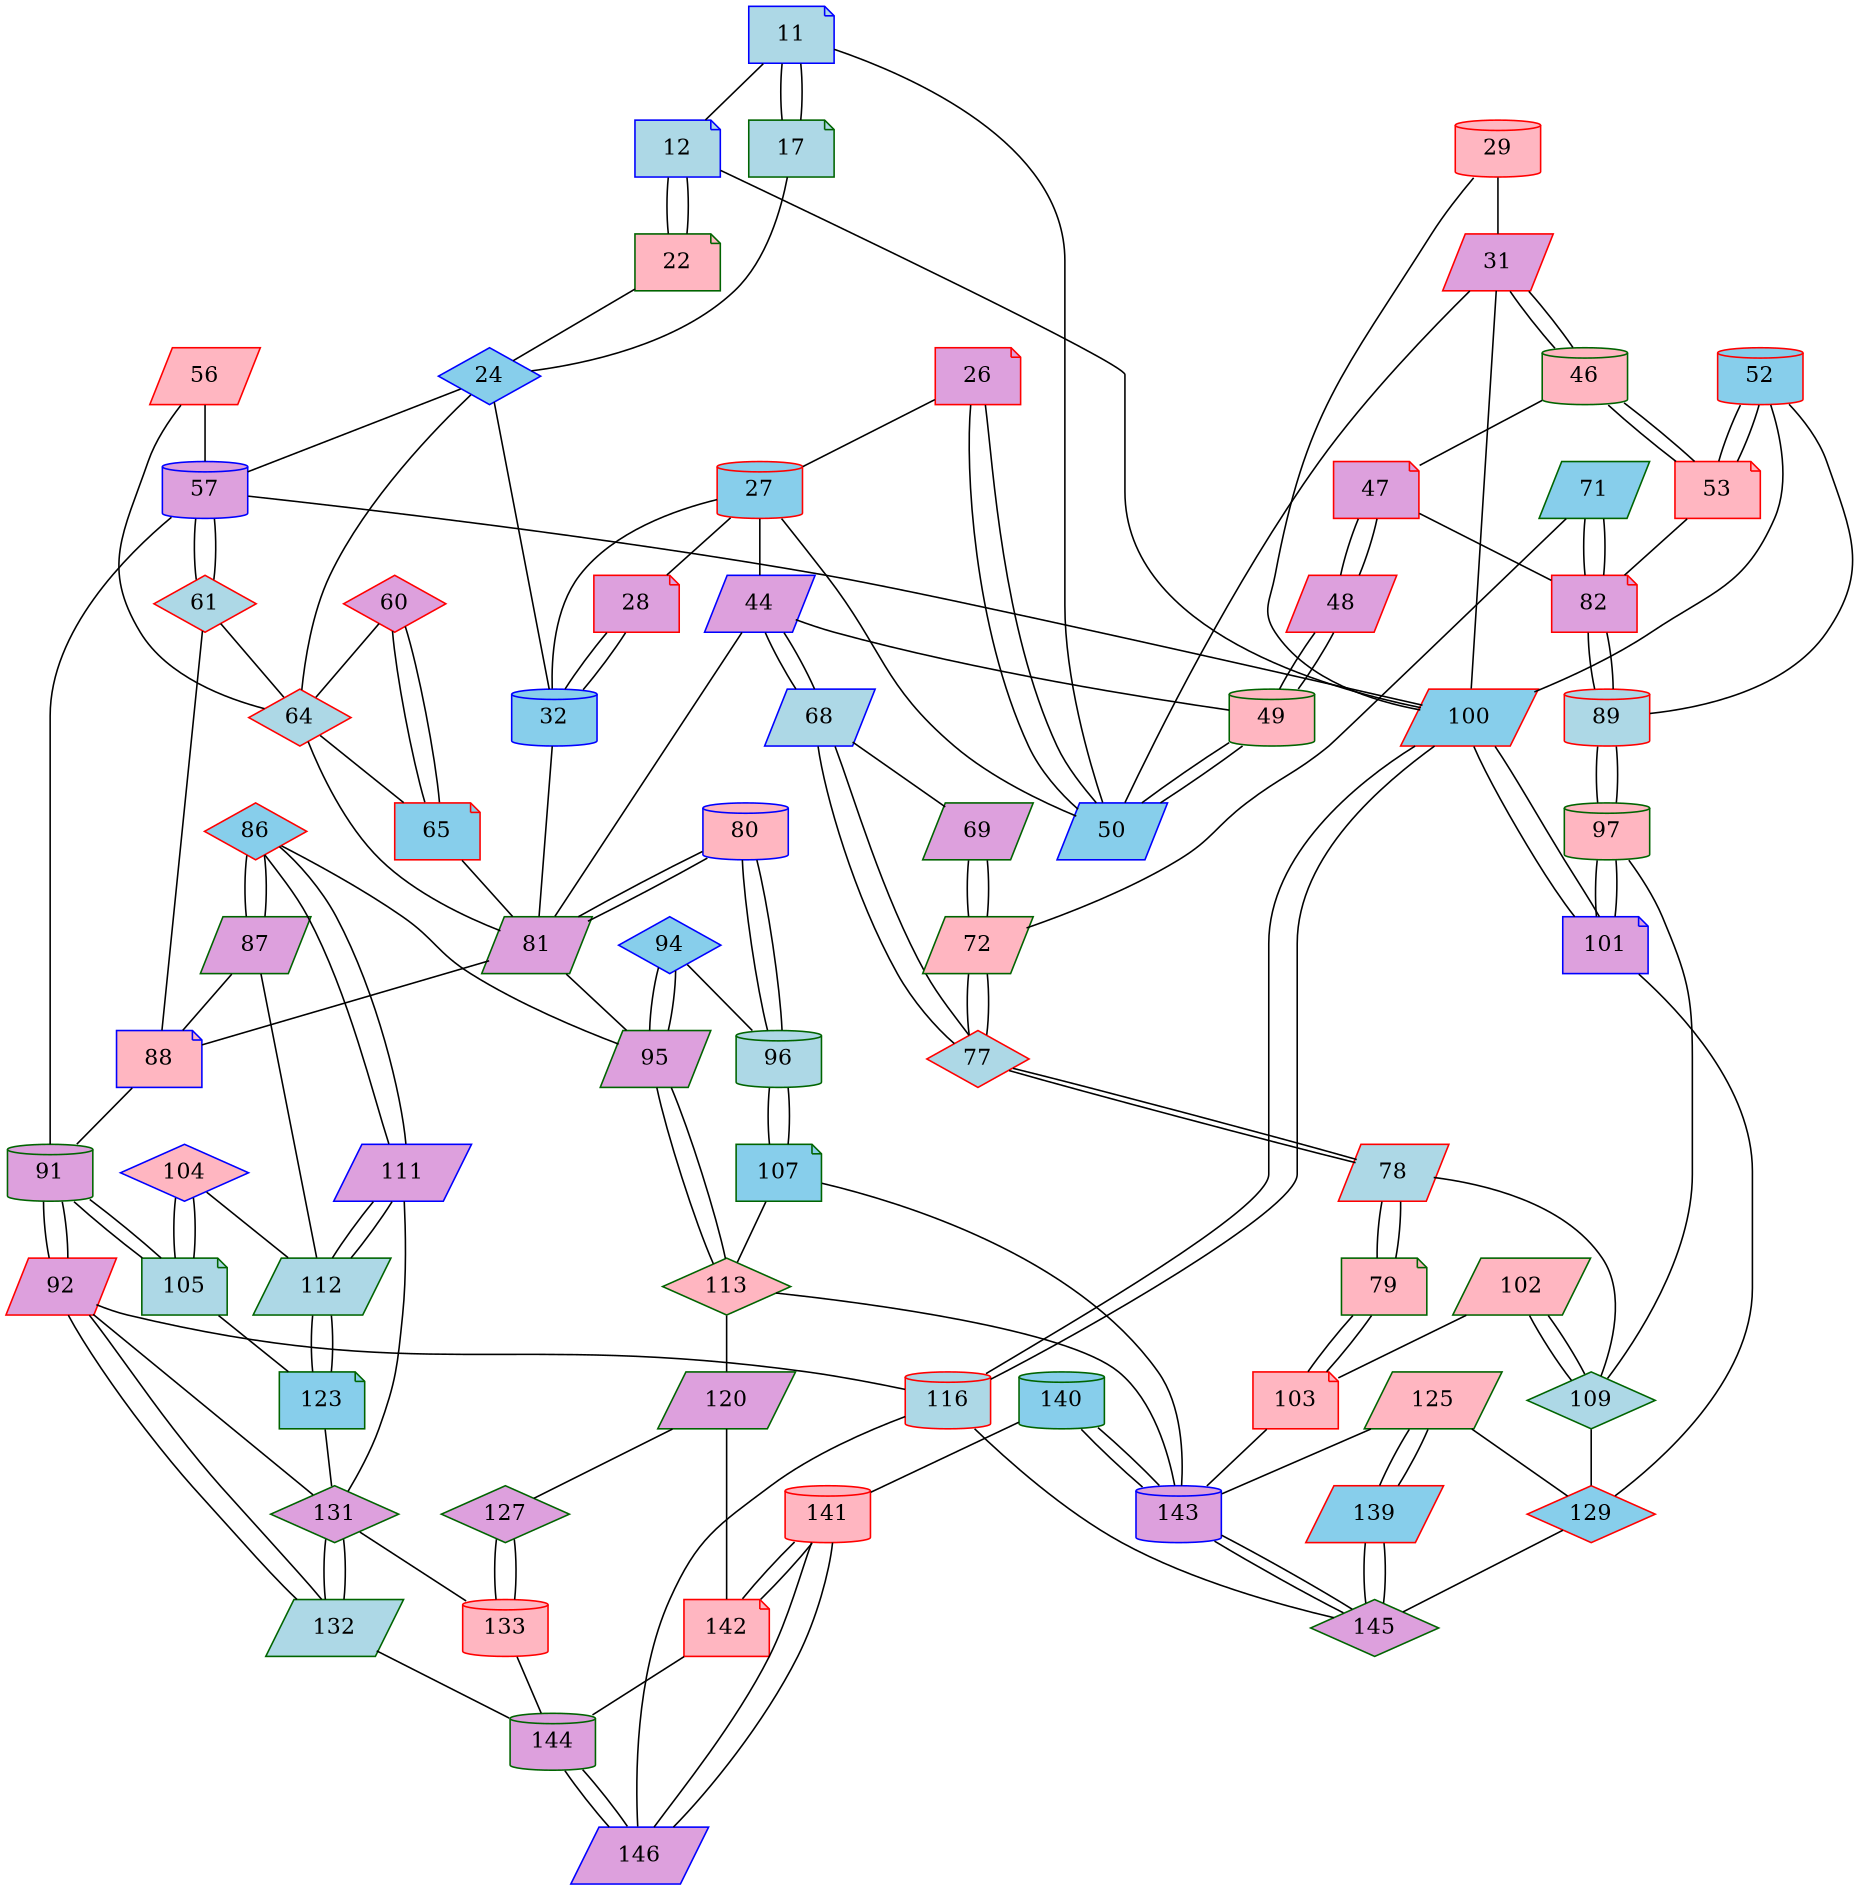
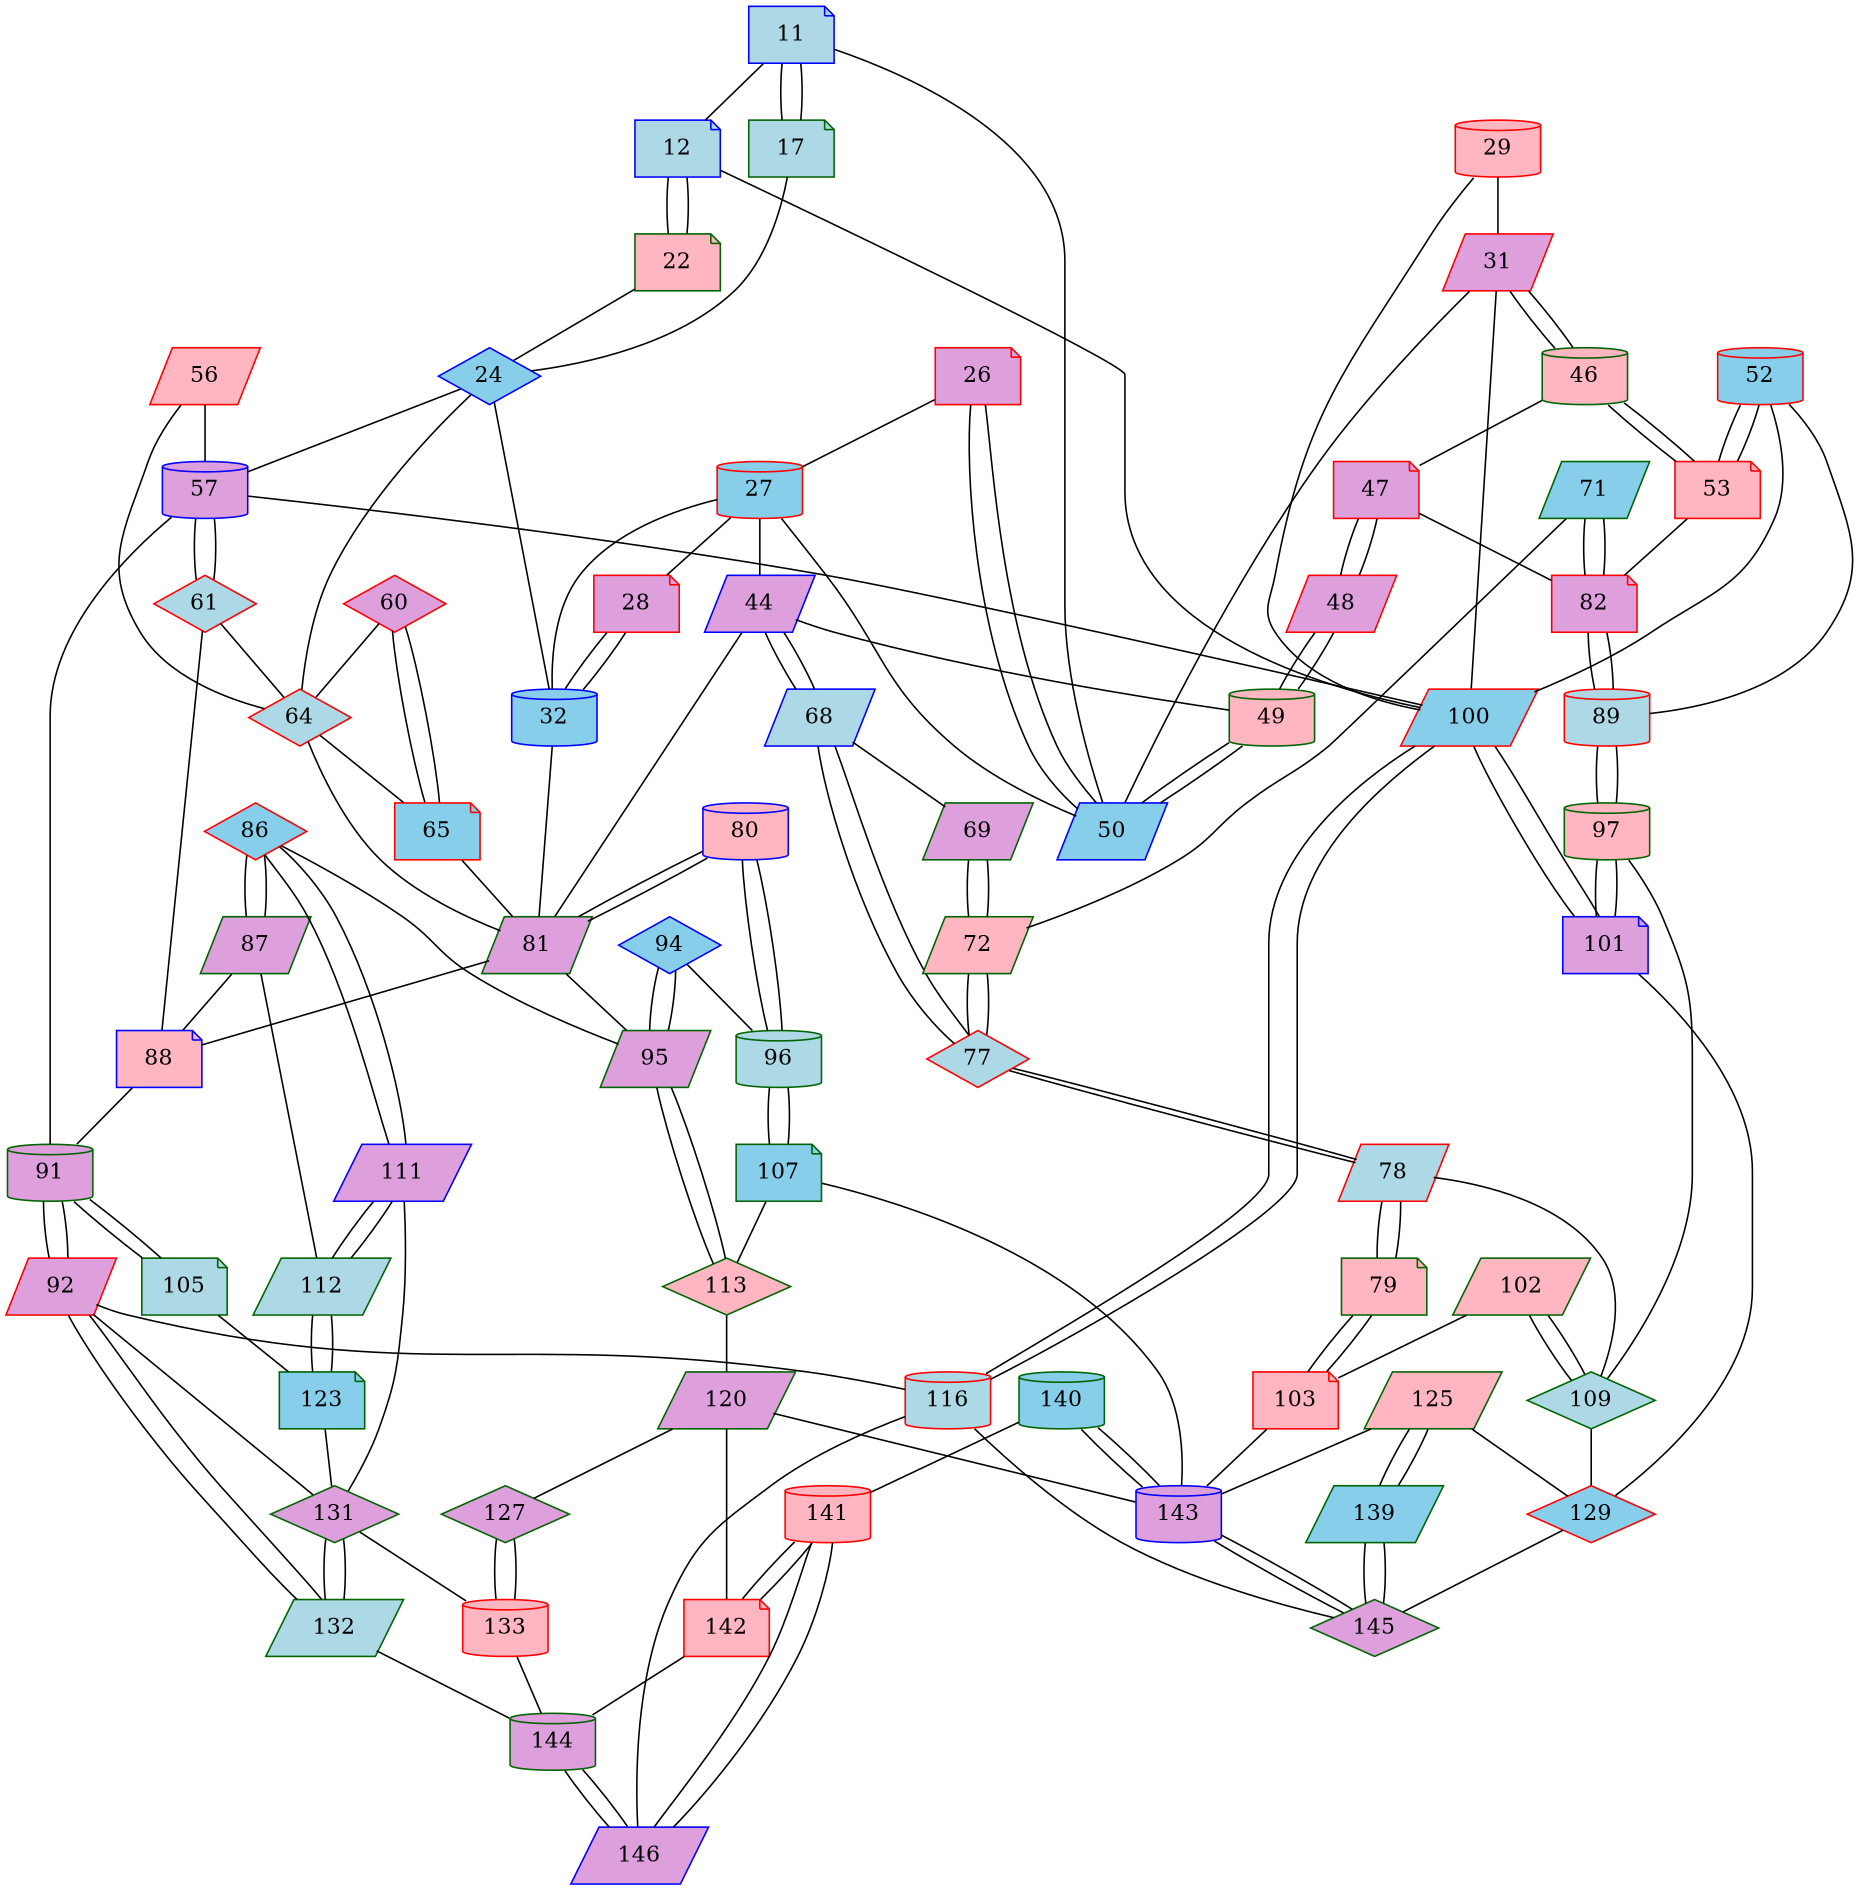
node "104": removed
edge "113" -- "143": now "120" -- "143"
node "139": color red -> darkgreen
